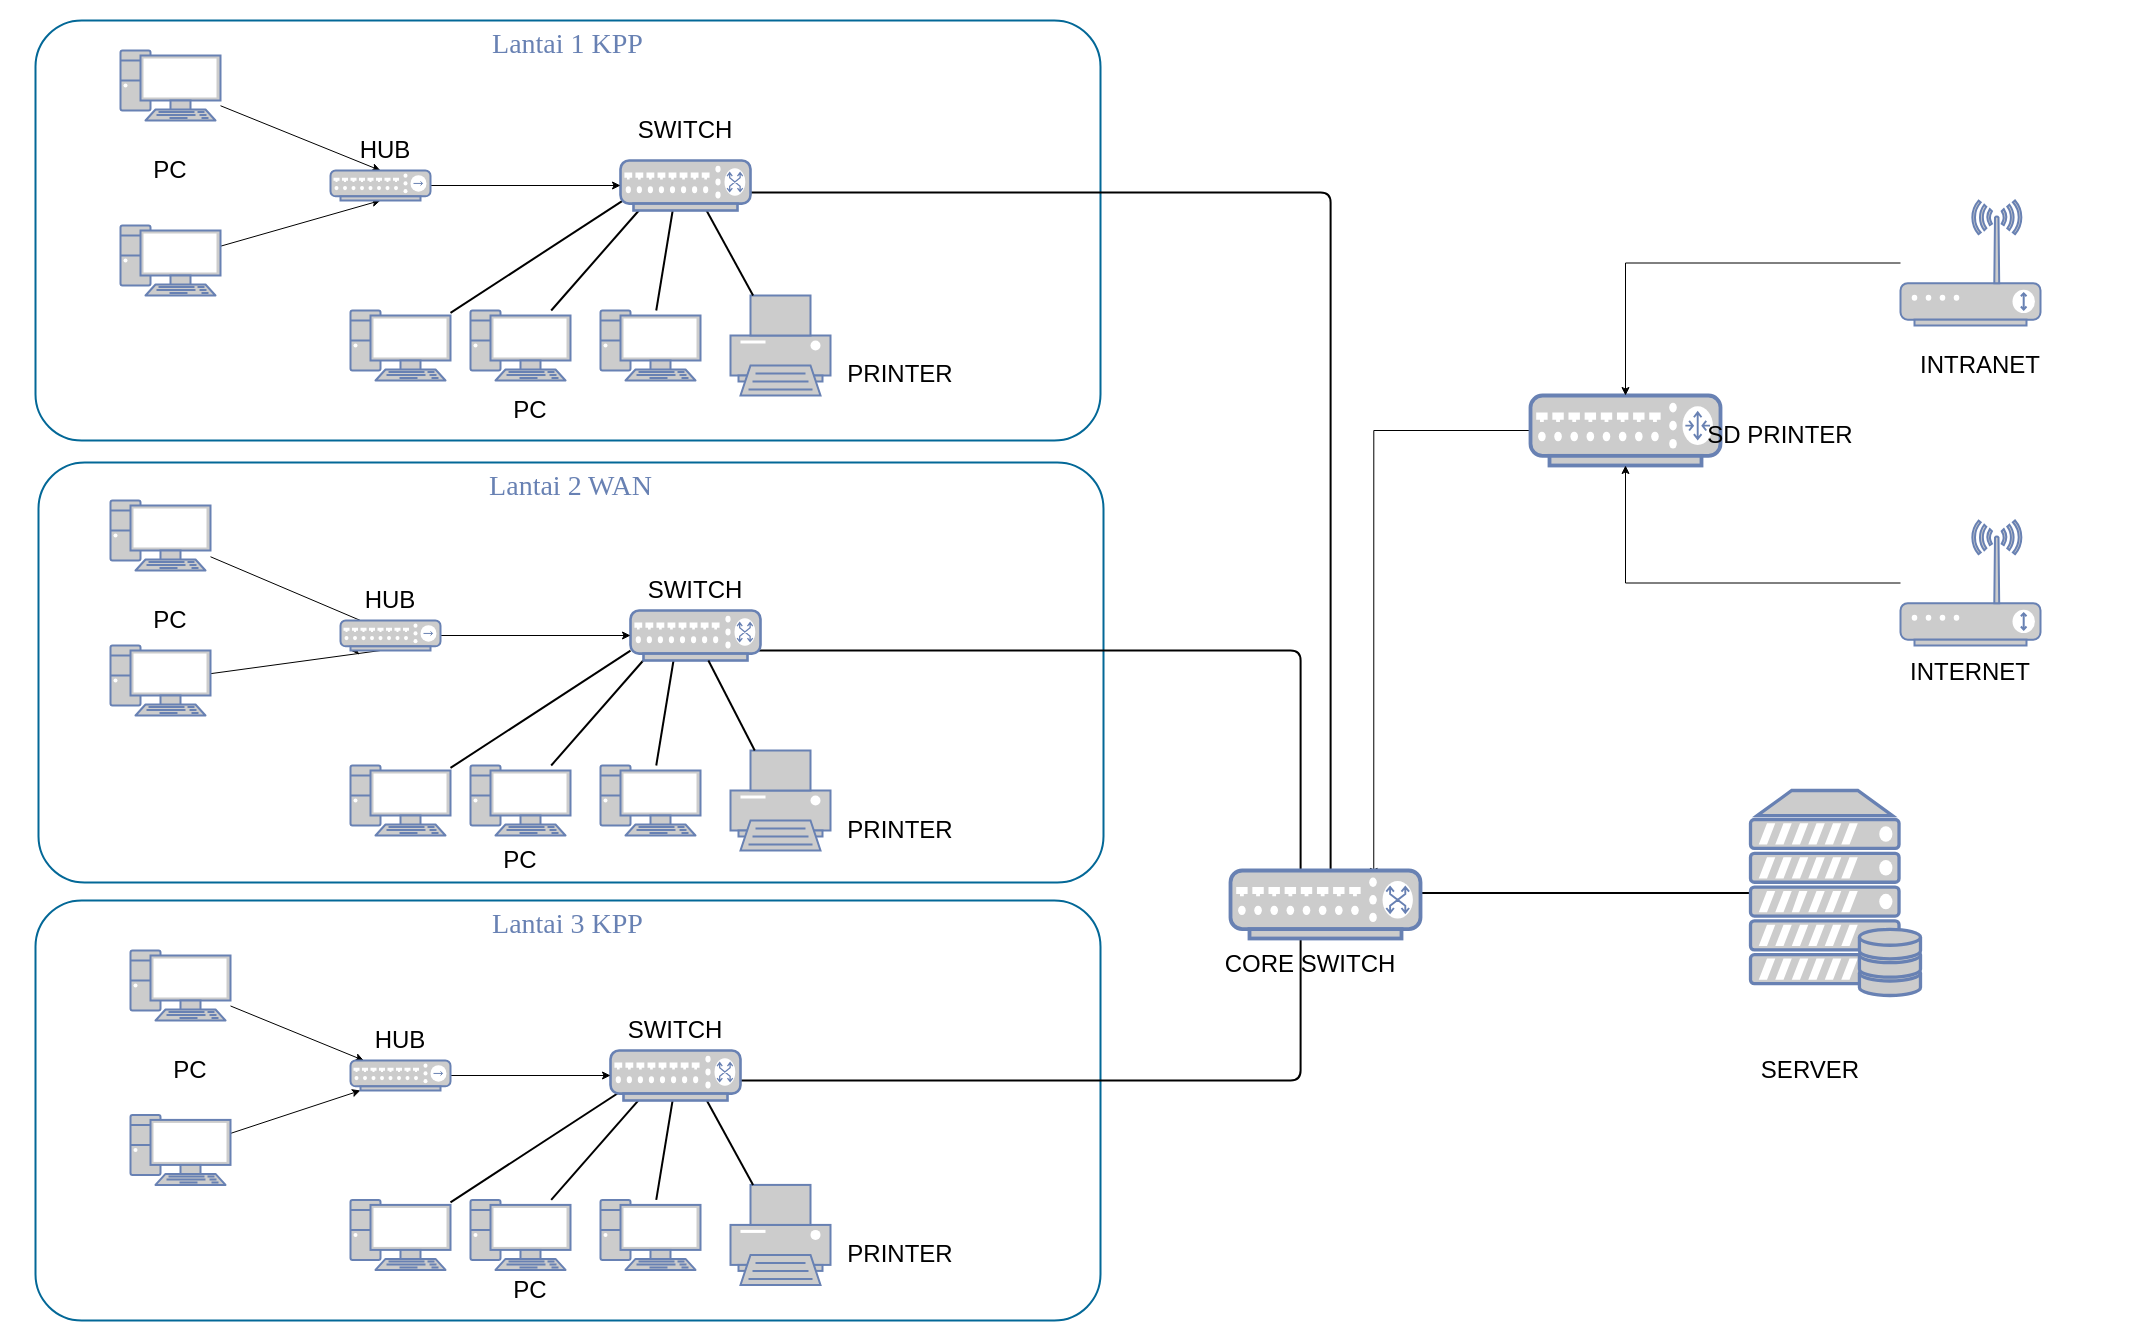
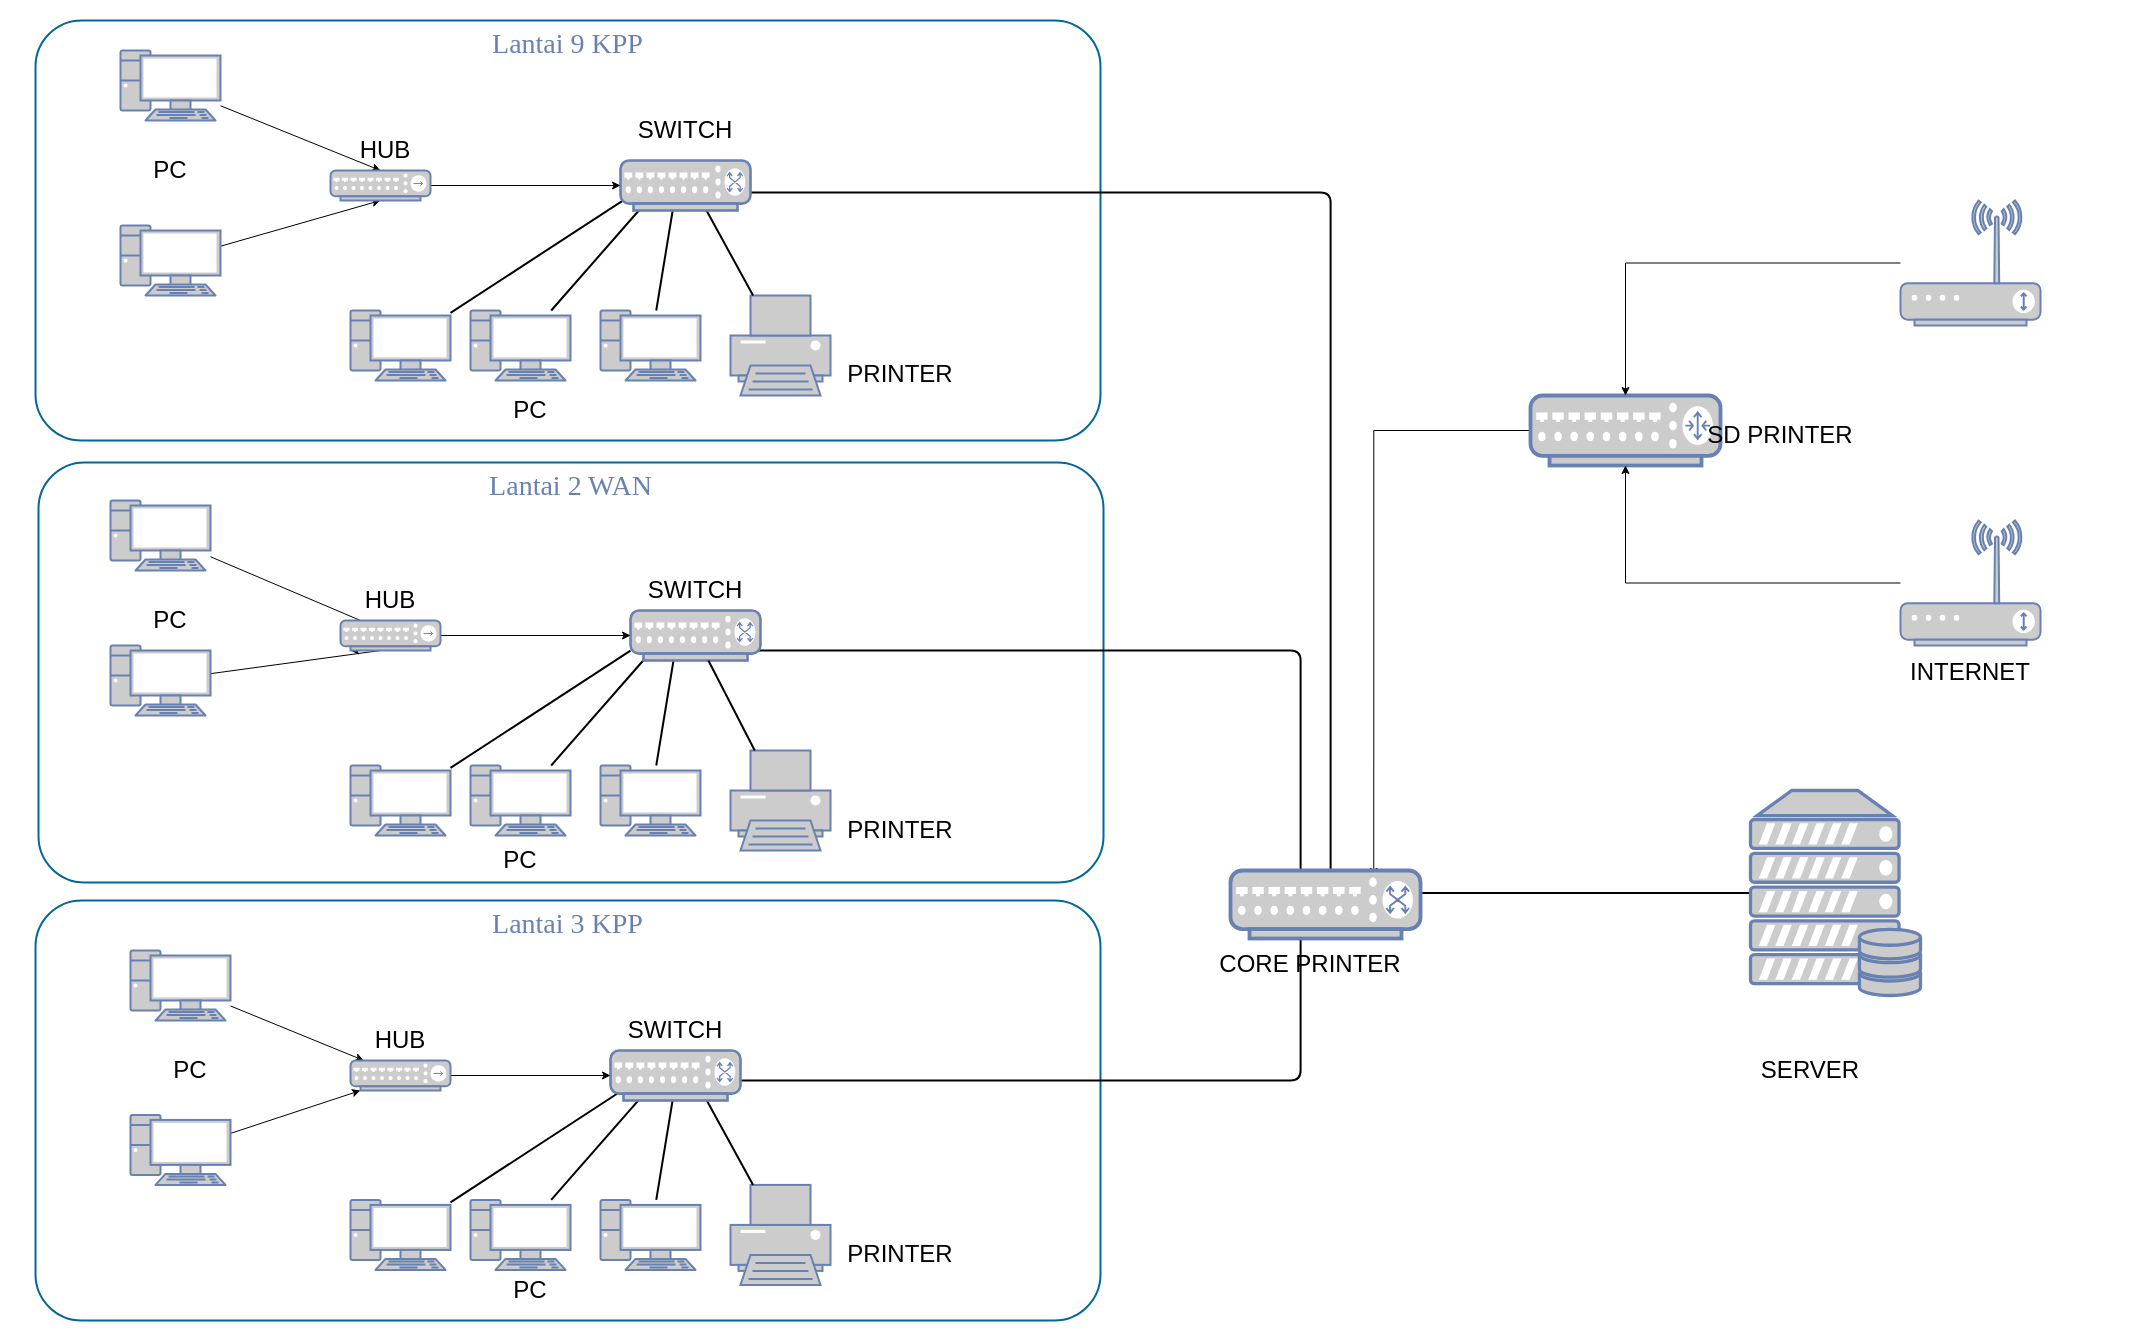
node "Lantai 1 KPP": label "Lantai 1 KPP" -> "Lantai 9 KPP"
node "INTRANET": removed
node "CORE SWITCH": label "CORE SWITCH" -> "CORE PRINTER"
